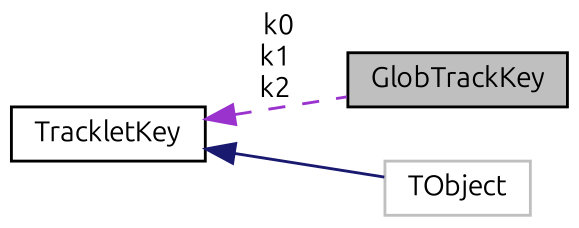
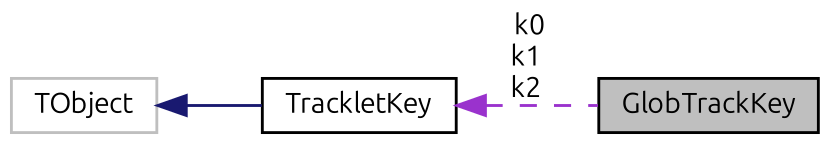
edge "TObject" -> "TrackletKey": reversed
